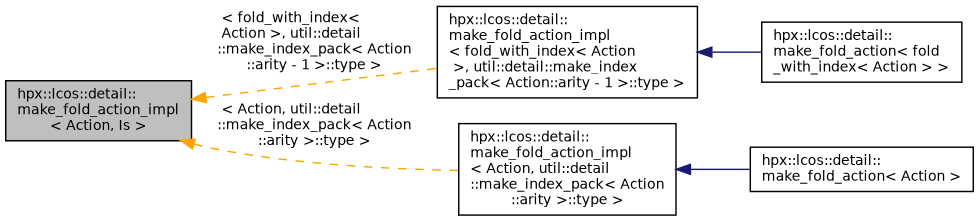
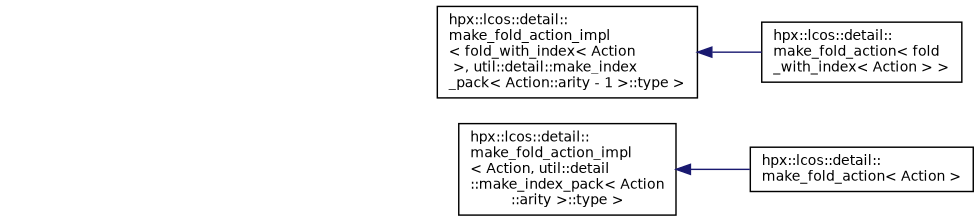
node "hpx::lcos::detail:: make_fold_action_impl < Action, Is >": removed
